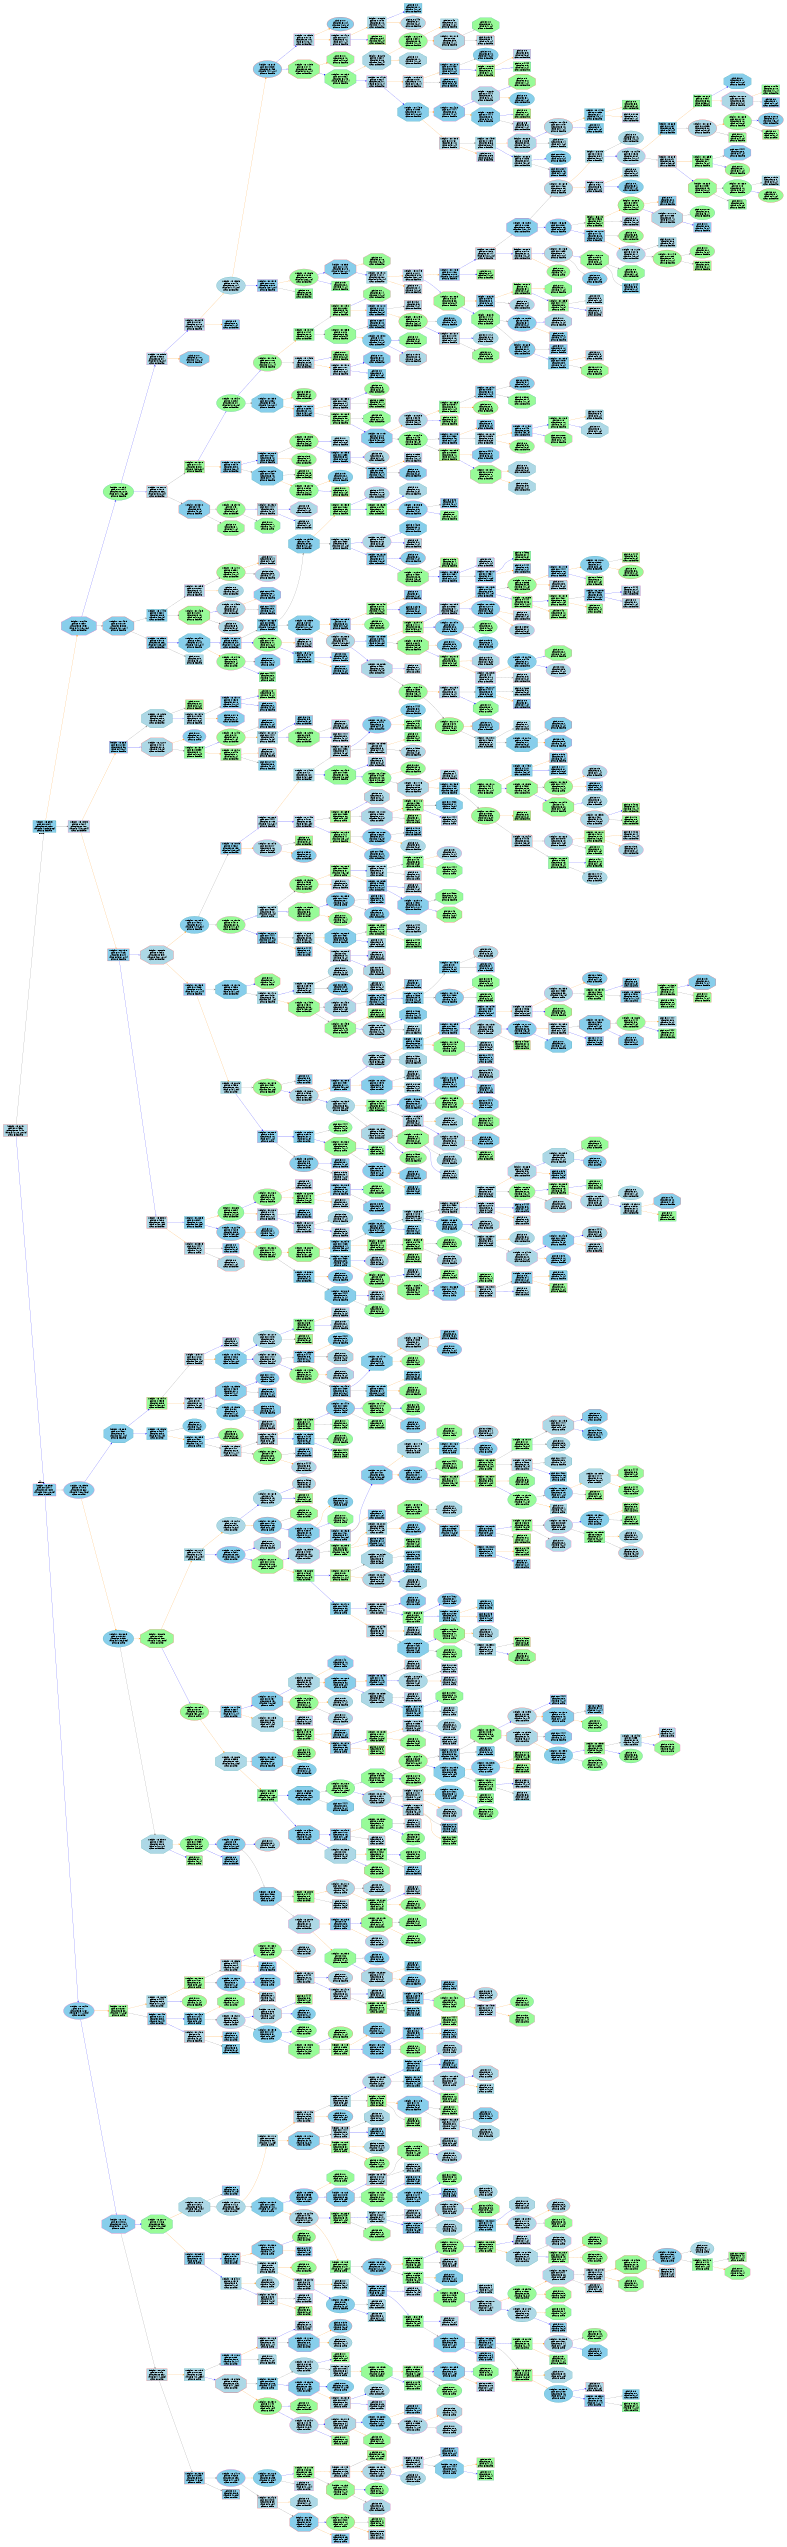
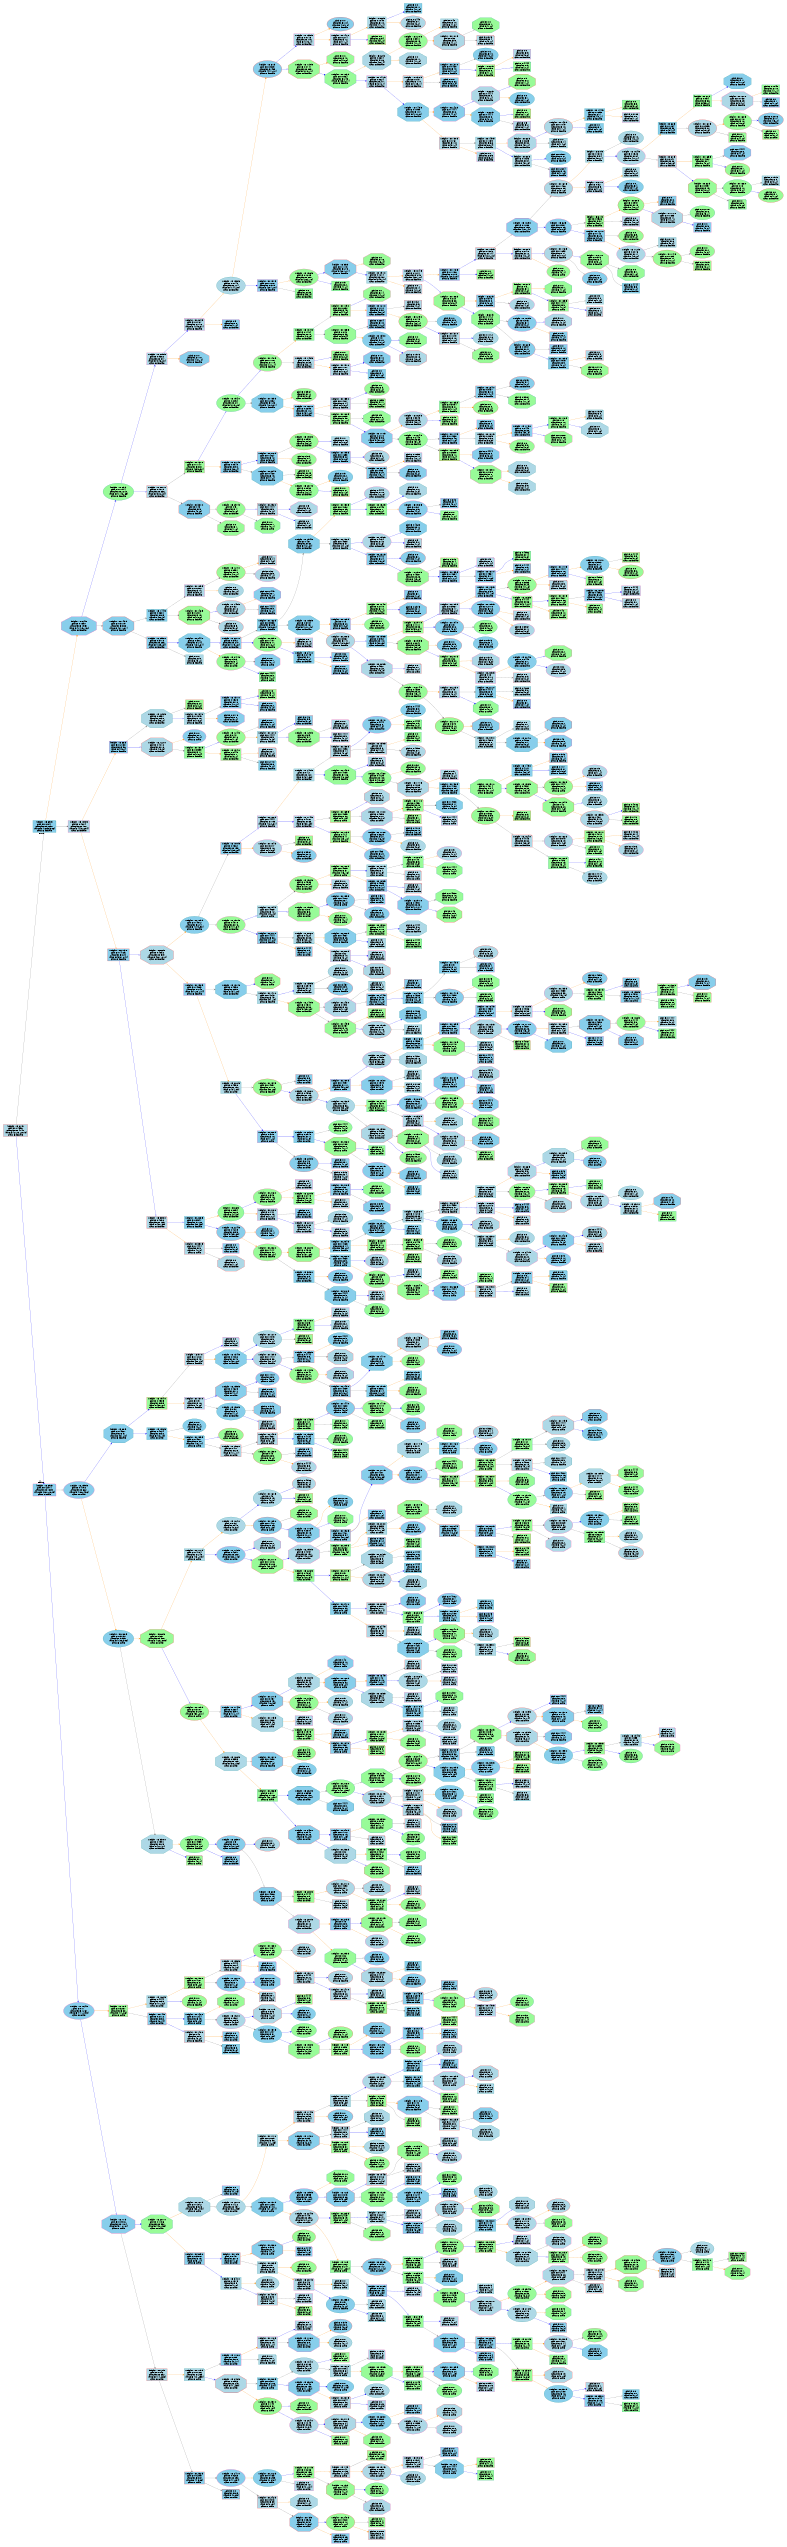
node "gini = 0.4444 samples = 24 value = [16, 8] class = female": label "gini = 0.4444 samples = 24 value = [16, 8] class = female" -> "gini = 0.4444 samples = 24 value = [16, 8] height = female"
node "gini = 0.4983 samples = 17 value = [8, 9] class = male": label "gini = 0.4983 samples = 17 value = [8, 9] class = male" -> "gini = 0.4983 samples = 17 value = [8, 9] class = height"
node "gini = 0.0 samples = 23 value = [0, 23] class = male": color teal -> red
node "gini = 0.0 samples = 37 value = [0, 37] class = male": label "gini = 0.0 samples = 37 value = [0, 37] class = male" -> "samples = 0.0 samples = 37 value = [0, 37] class = male"
node "gini = 0.1975 samples = 9 value = [1, 8] class = male": added
node "gini = 0.0 samples = 19 value = [0, 19] class = male": color teal -> red
